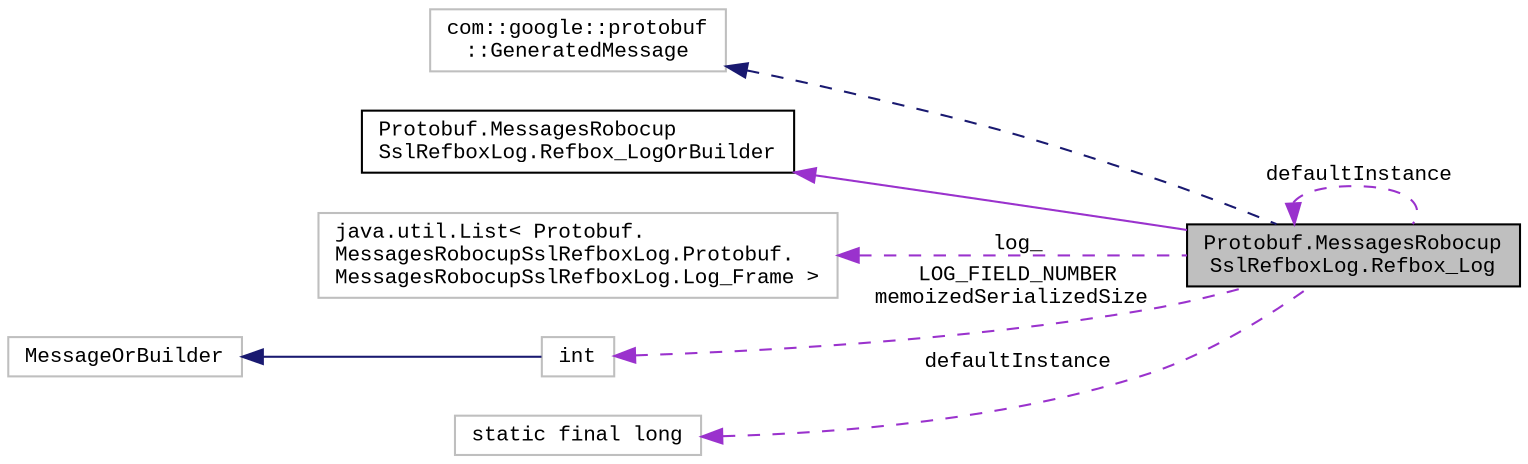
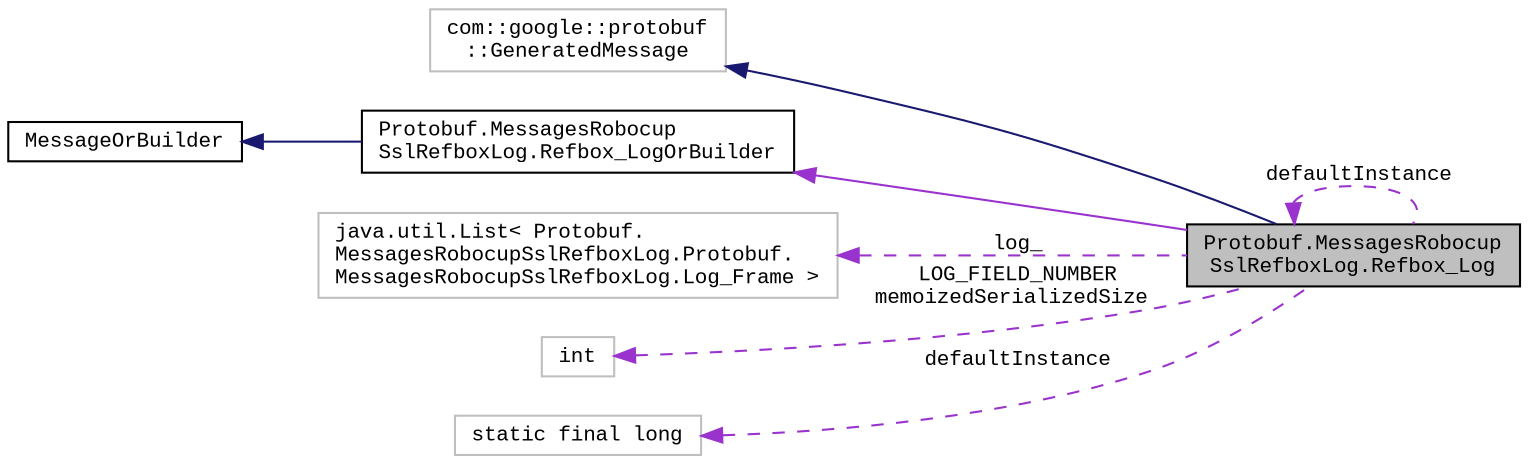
edge "Protobuf.MessagesRobocup SslRefboxLog.Refbox_Log" -> "com::google::protobuf ::GeneratedMessage": style dashed -> solid
node "MessageOrBuilder": color grey75 -> black
edge "int" -> "MessageOrBuilder": now "Protobuf.MessagesRobocup SslRefboxLog.Refbox_LogOrBuilder" -> "MessageOrBuilder"
